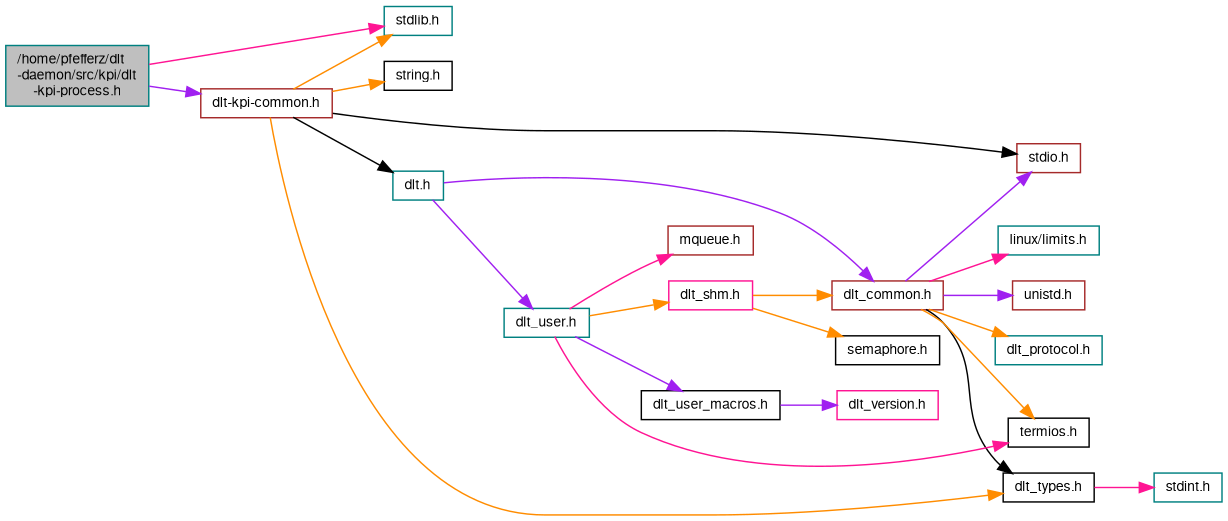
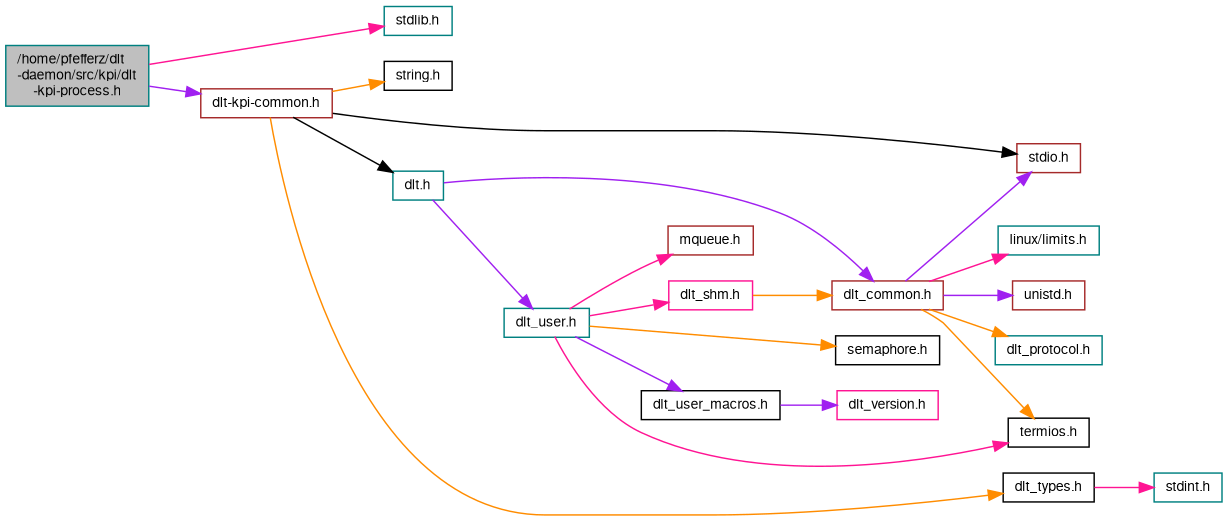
edge "dlt-kpi-common.h" -> "stdlib.h": removed
edge "dlt_user.h" -> "dlt_shm.h": color darkorange -> deeppink
edge "dlt_shm.h" -> "semaphore.h": now "dlt_user.h" -> "semaphore.h"
edge "dlt_common.h" -> "dlt_types.h": removed
